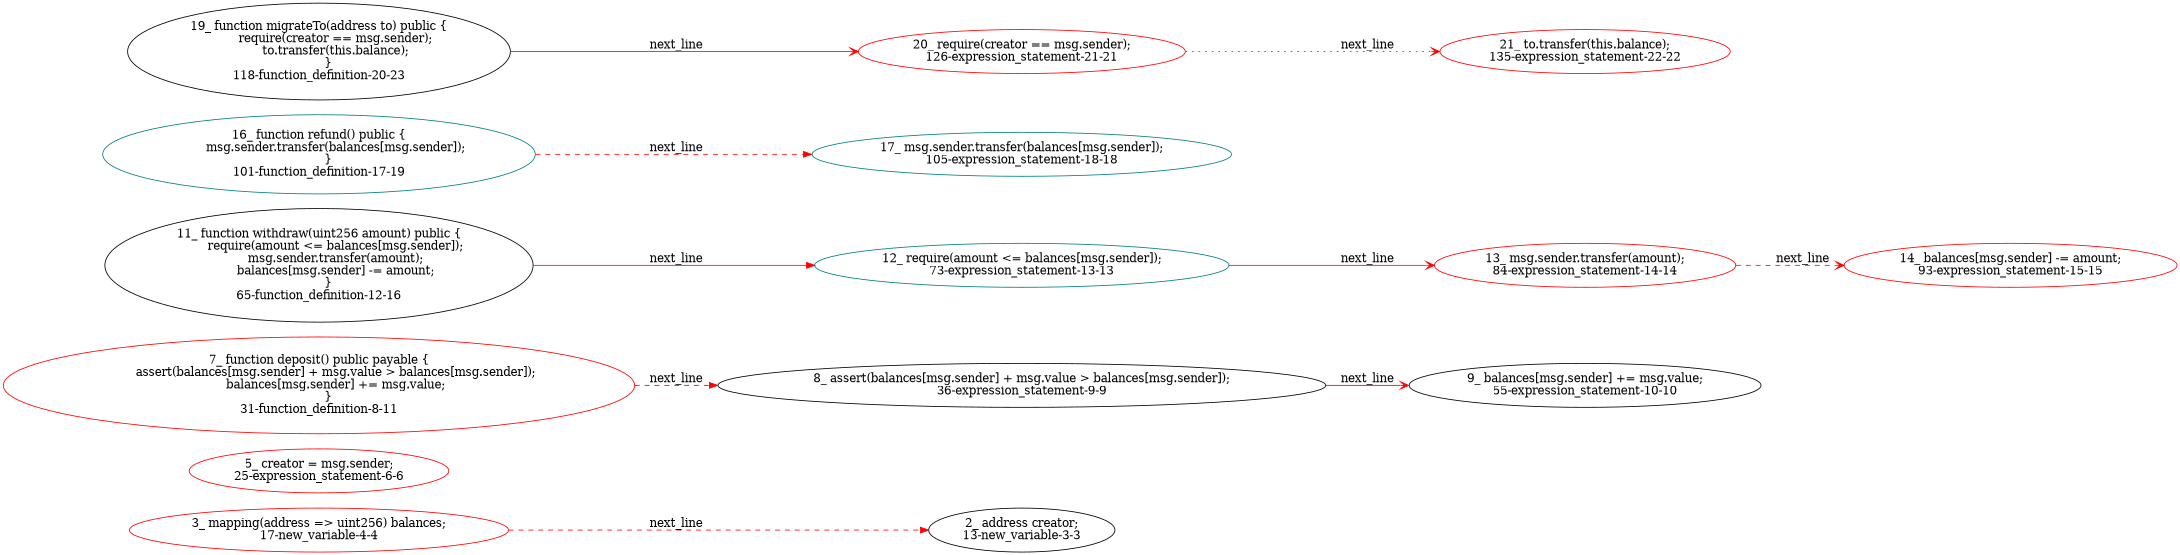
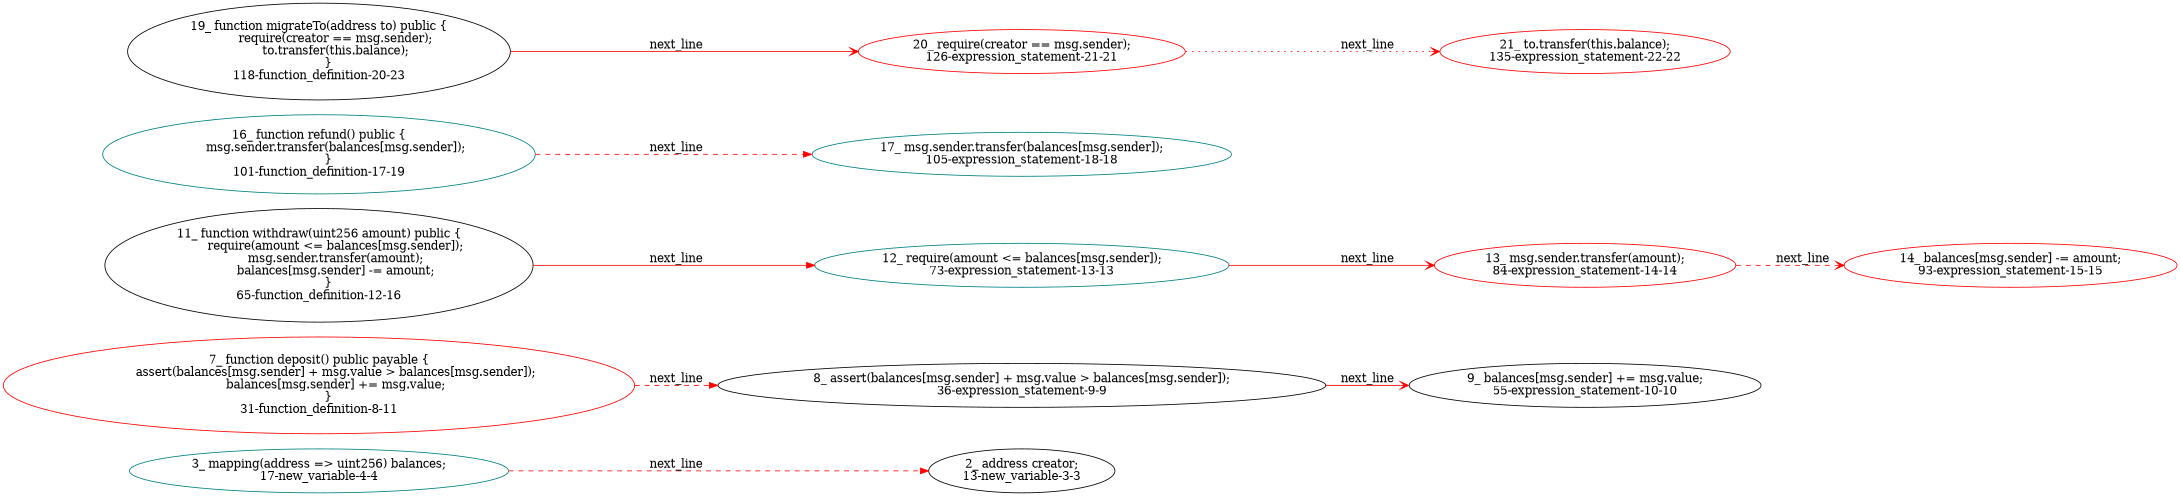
node "5_ creator = msg.sender; 25-expression_statement-6-6": removed
node "3_ mapping(address => uint256) balances; 17-new_variable-4-4": color red -> teal
